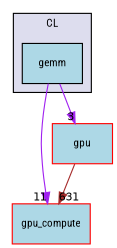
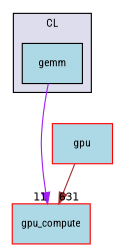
edge "gemm" -> "gpu": removed
